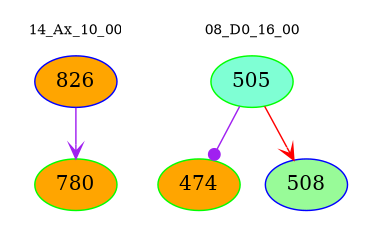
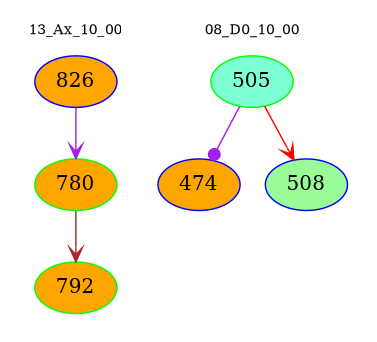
cluster "14_Ax_10_00": label "14_Ax_10_00" -> "13_Ax_10_00"
cluster "08_D0_16_00": label "08_D0_16_00" -> "08_D0_10_00"
node "474": color green -> blue
node "792": added
